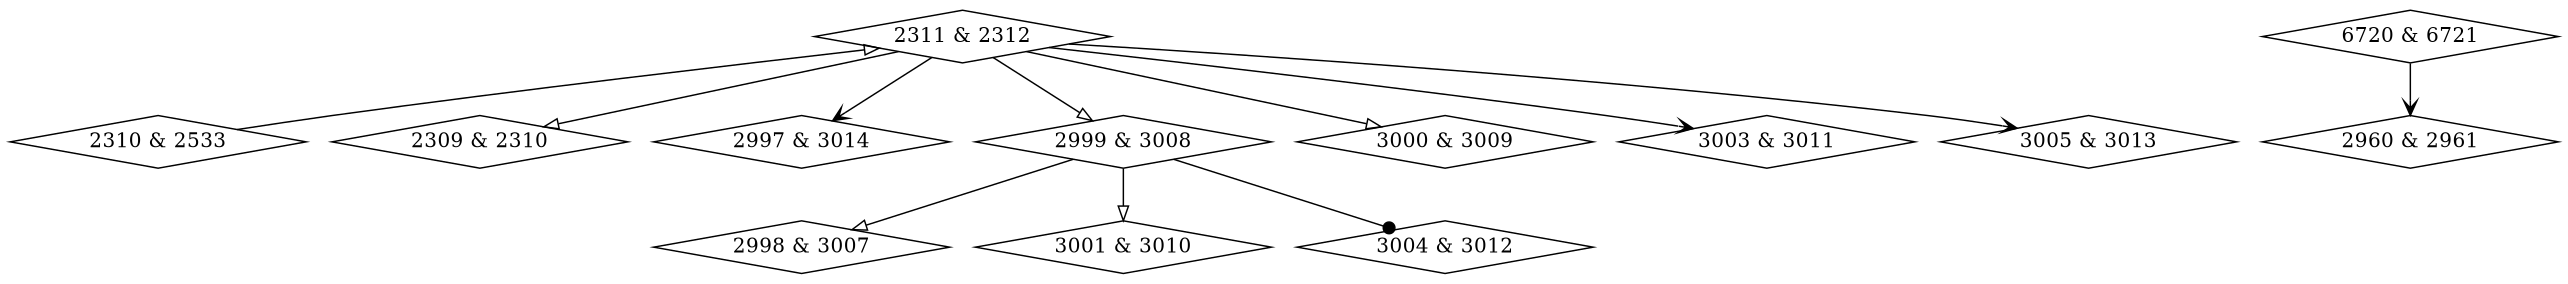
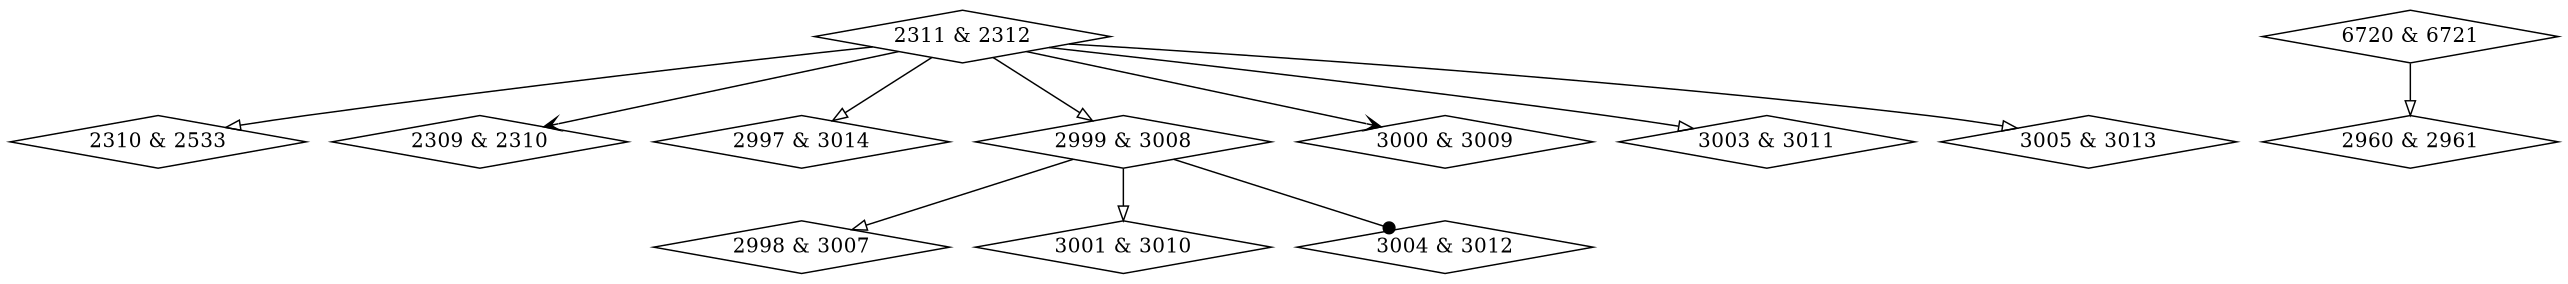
edge "2311 & 2312" -> "3005 & 3013": arrowhead vee -> onormal
edge "6720 & 6721" -> "2960 & 2961": arrowhead vee -> onormal
edge "2311 & 2312" -> "3003 & 3011": arrowhead vee -> onormal
edge "2311 & 2312" -> "2997 & 3014": arrowhead vee -> onormal
edge "2310 & 2533" -> "2311 & 2312": reversed
edge "2311 & 2312" -> "2309 & 2310": arrowhead onormal -> vee
edge "2311 & 2312" -> "3000 & 3009": arrowhead onormal -> vee
